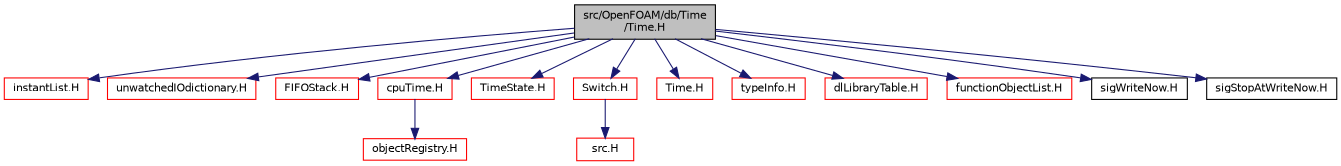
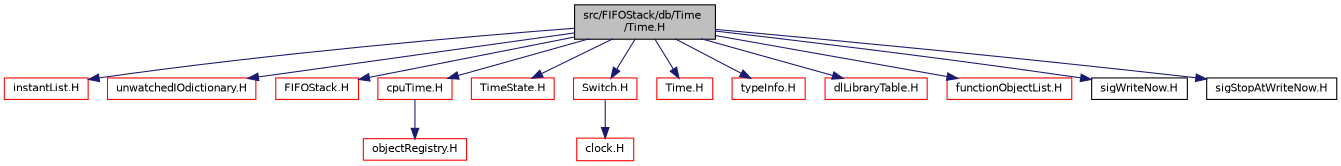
node "src/OpenFOAM/db/Time /Time.H": label "src/OpenFOAM/db/Time /Time.H" -> "src/FIFOStack/db/Time /Time.H"
node "src.H": label "src.H" -> "clock.H"
